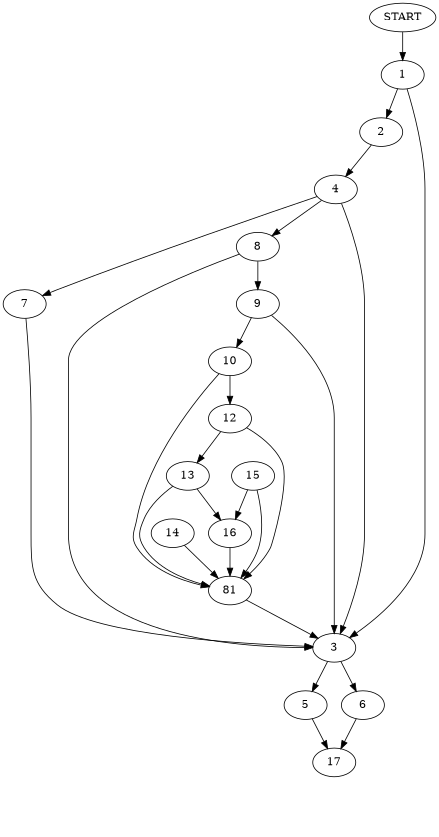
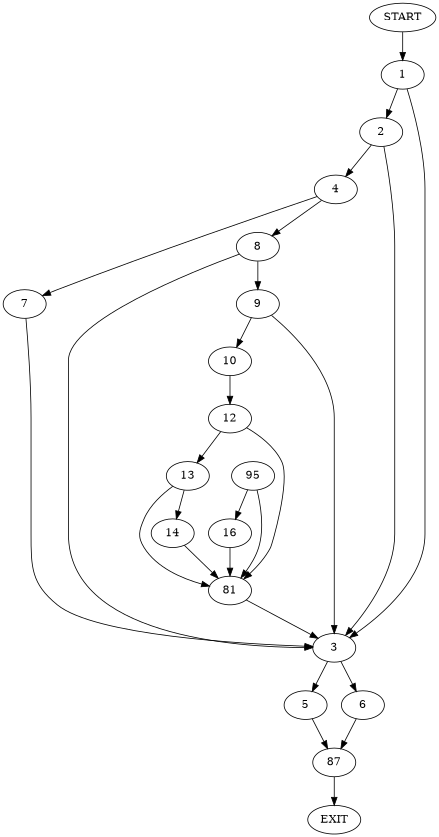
edge "4" -> "3": now "2" -> "3"
node "15": label "15" -> "95"
edge "10" -> "81": removed
edge "13" -> "16": now "13" -> "14"
node "17": label "17" -> "87"
node "EXIT": added
